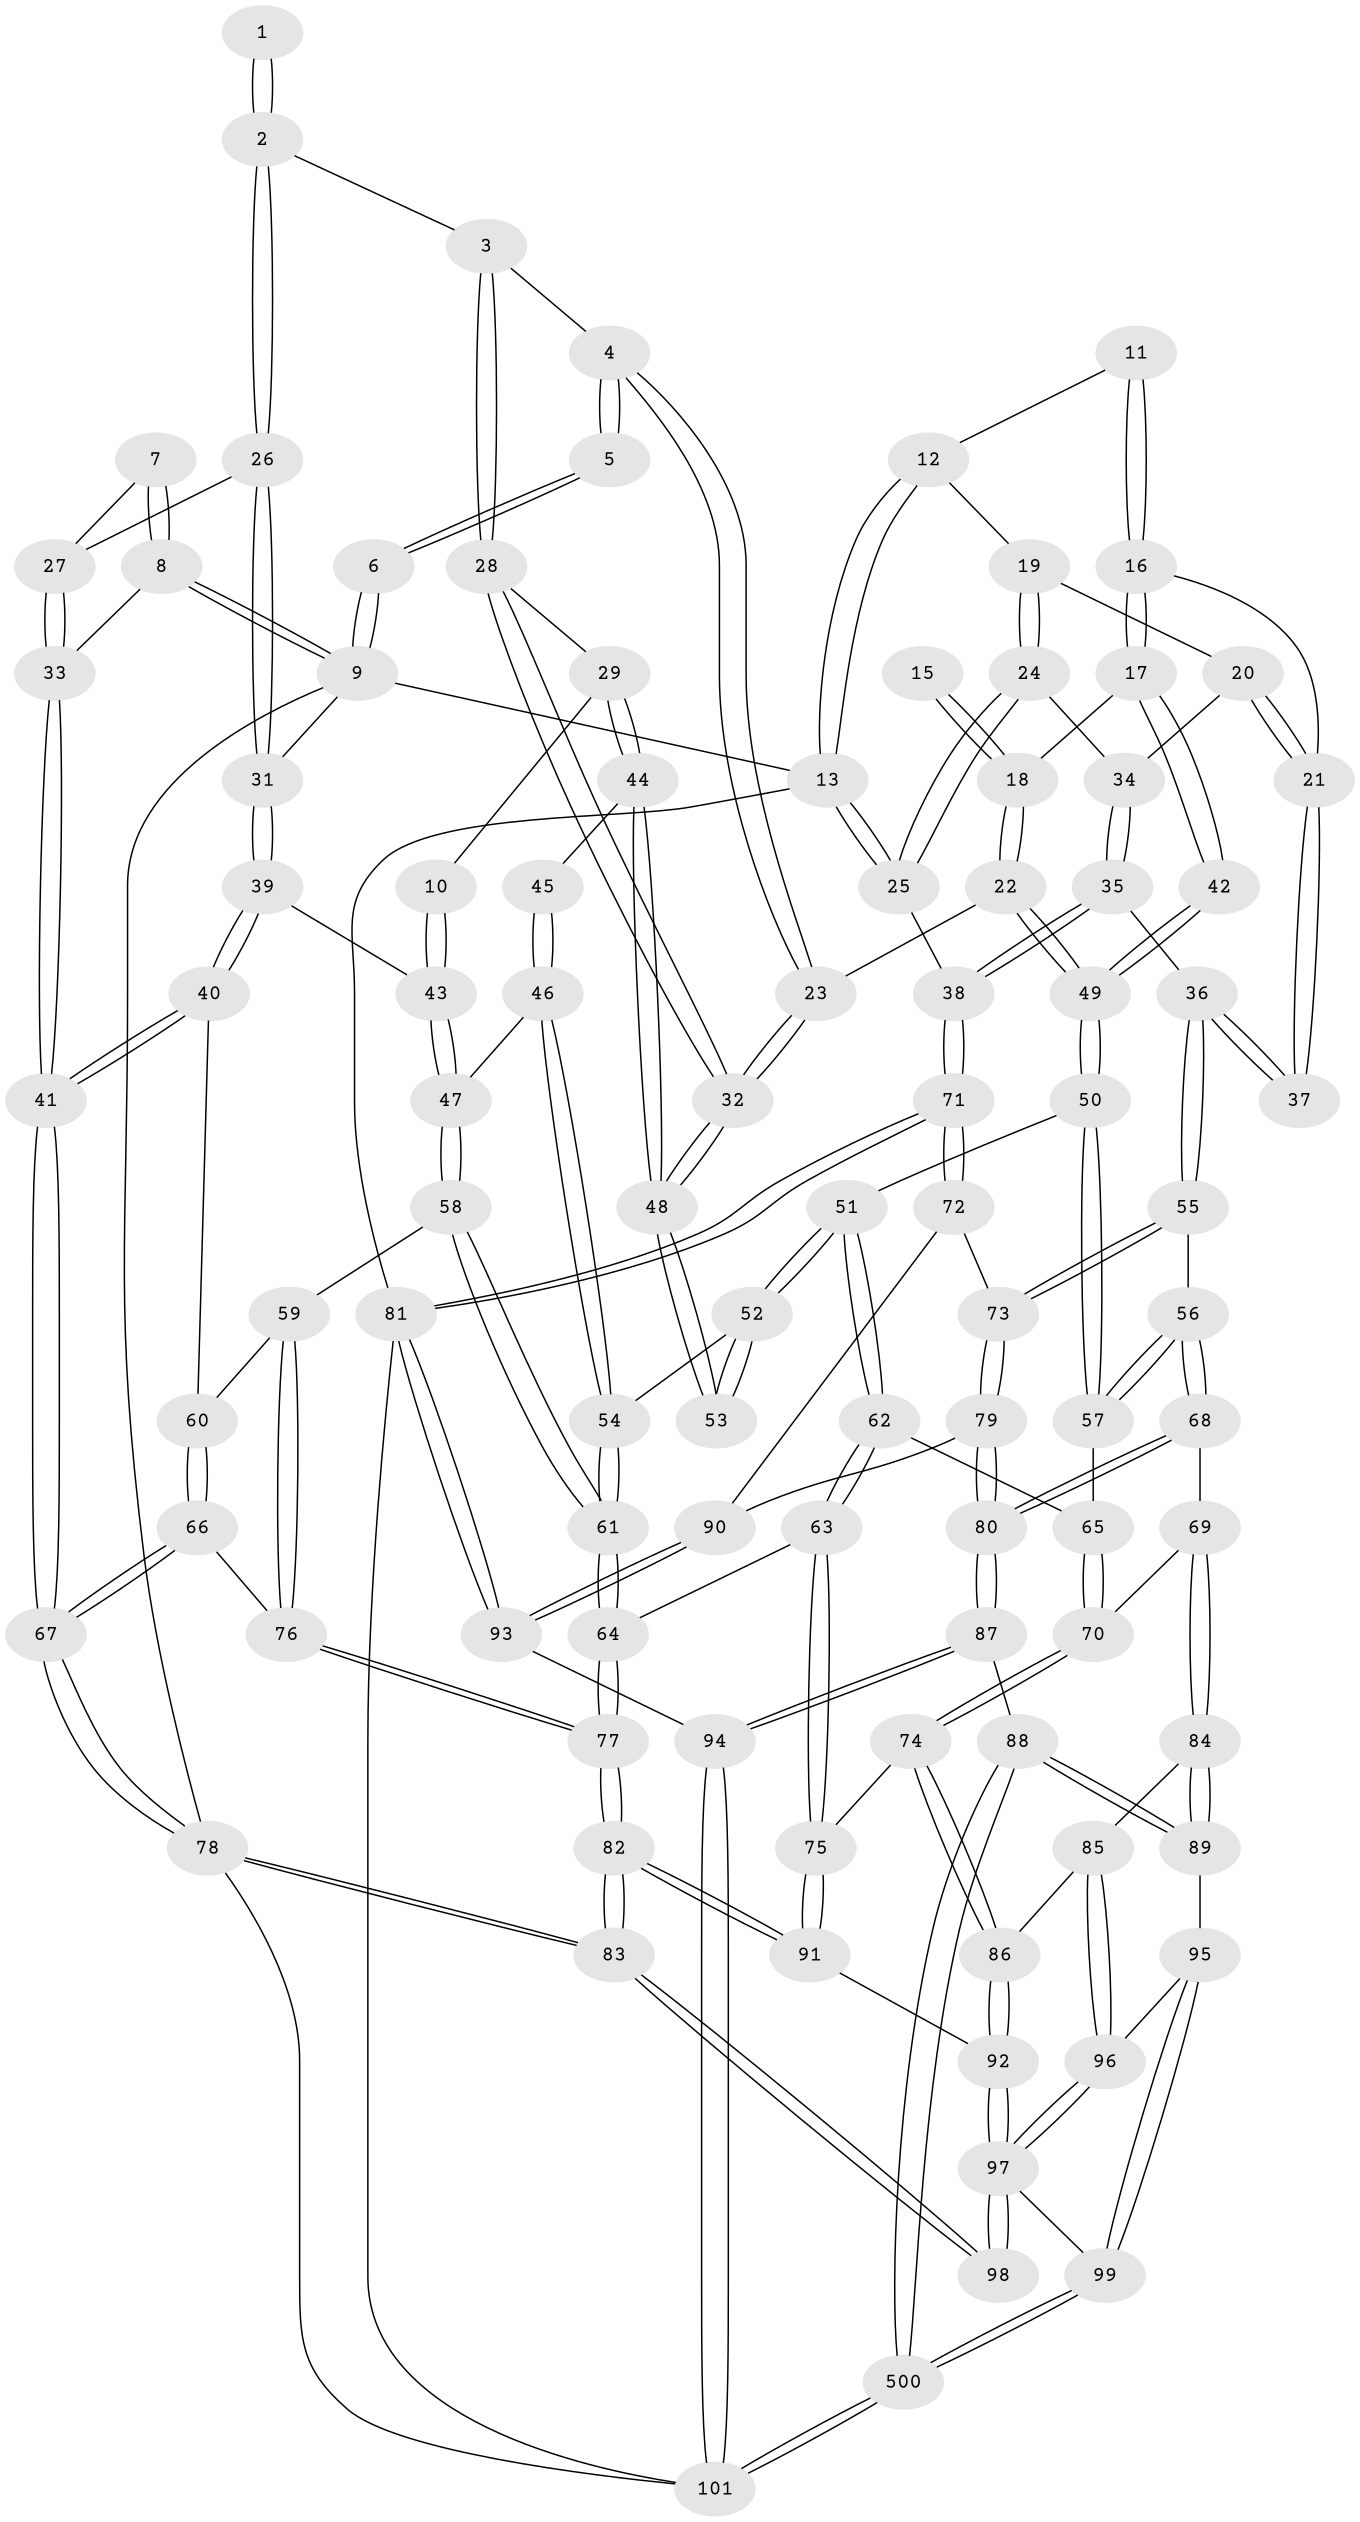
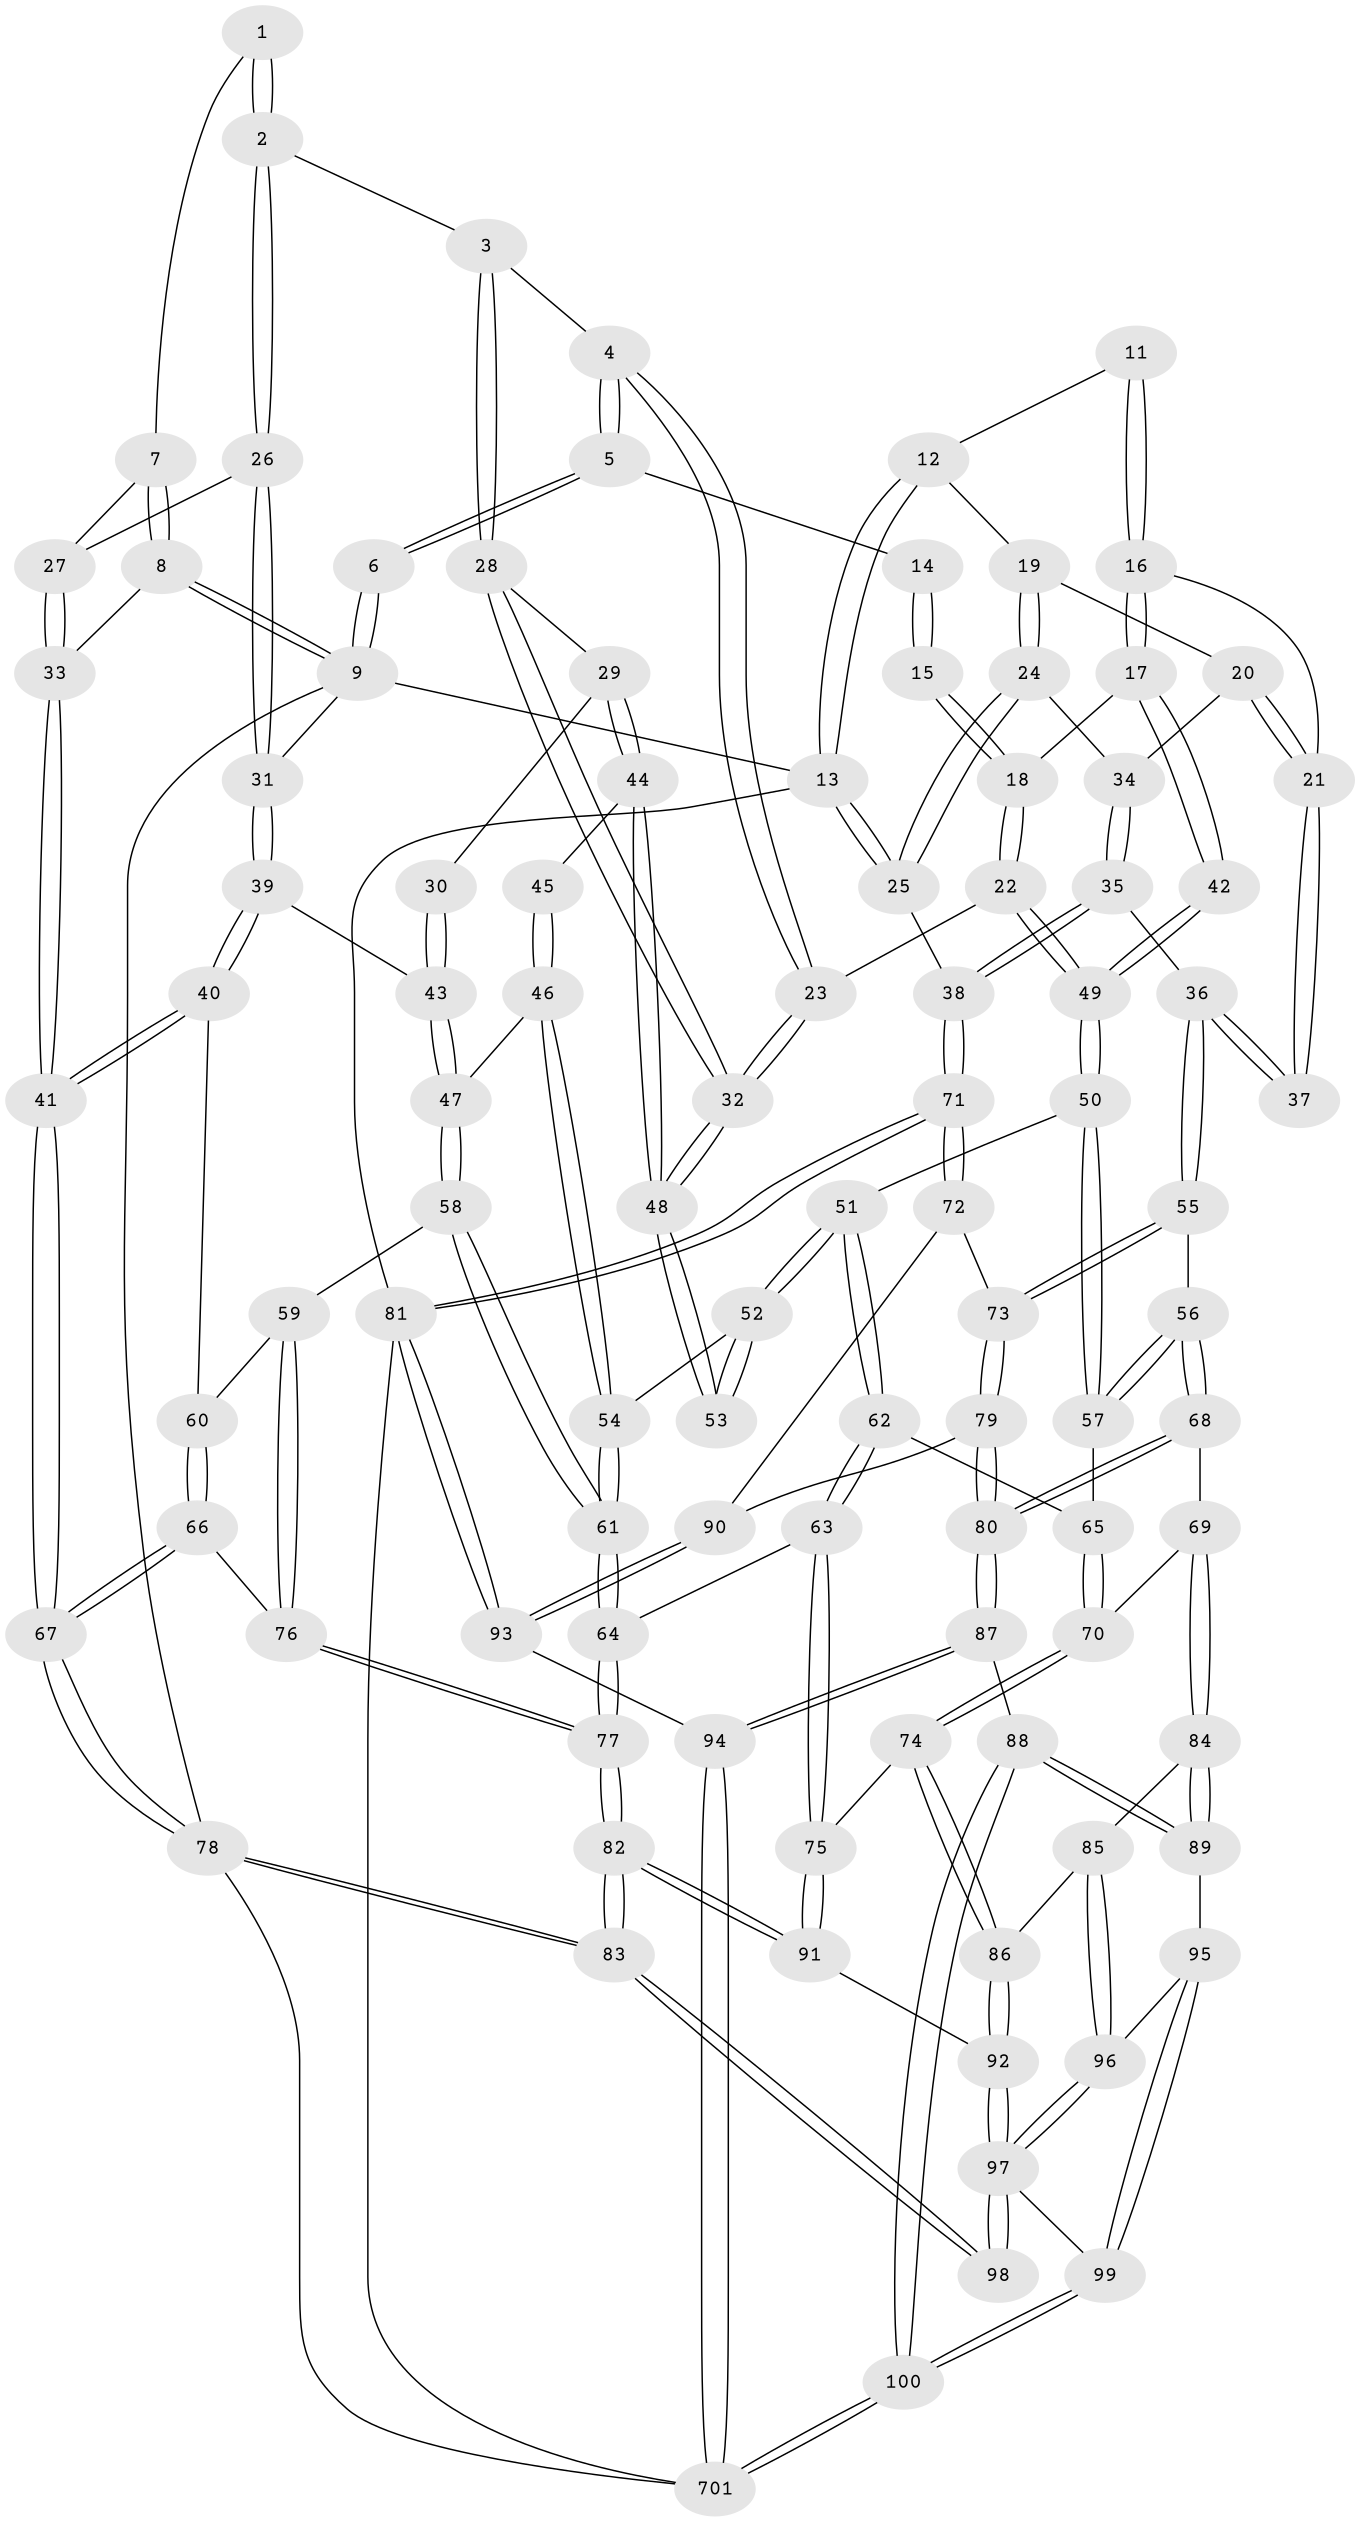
edge "1" -- "7": added
node "14": added
node "10": label "10" -> "30"
node "500": label "500" -> "100"
node "101": label "101" -> "701"
